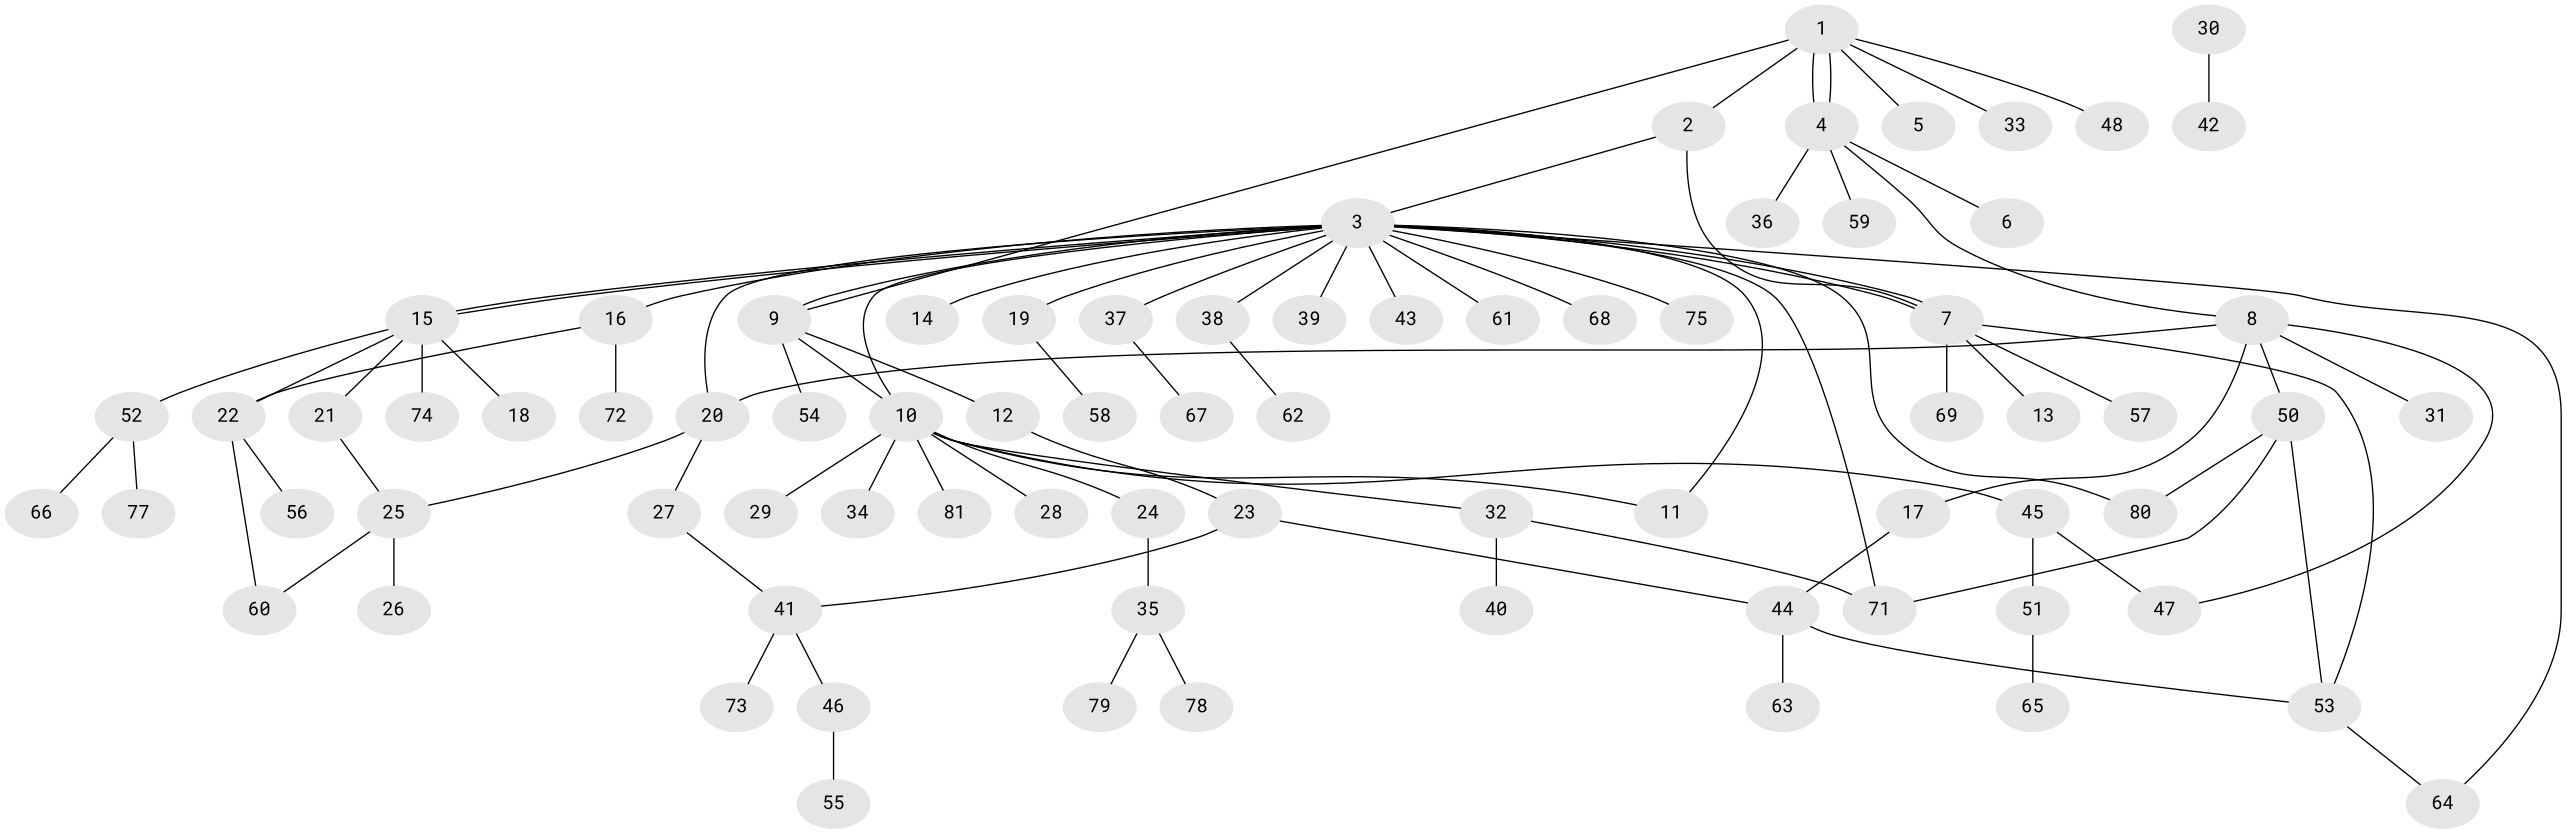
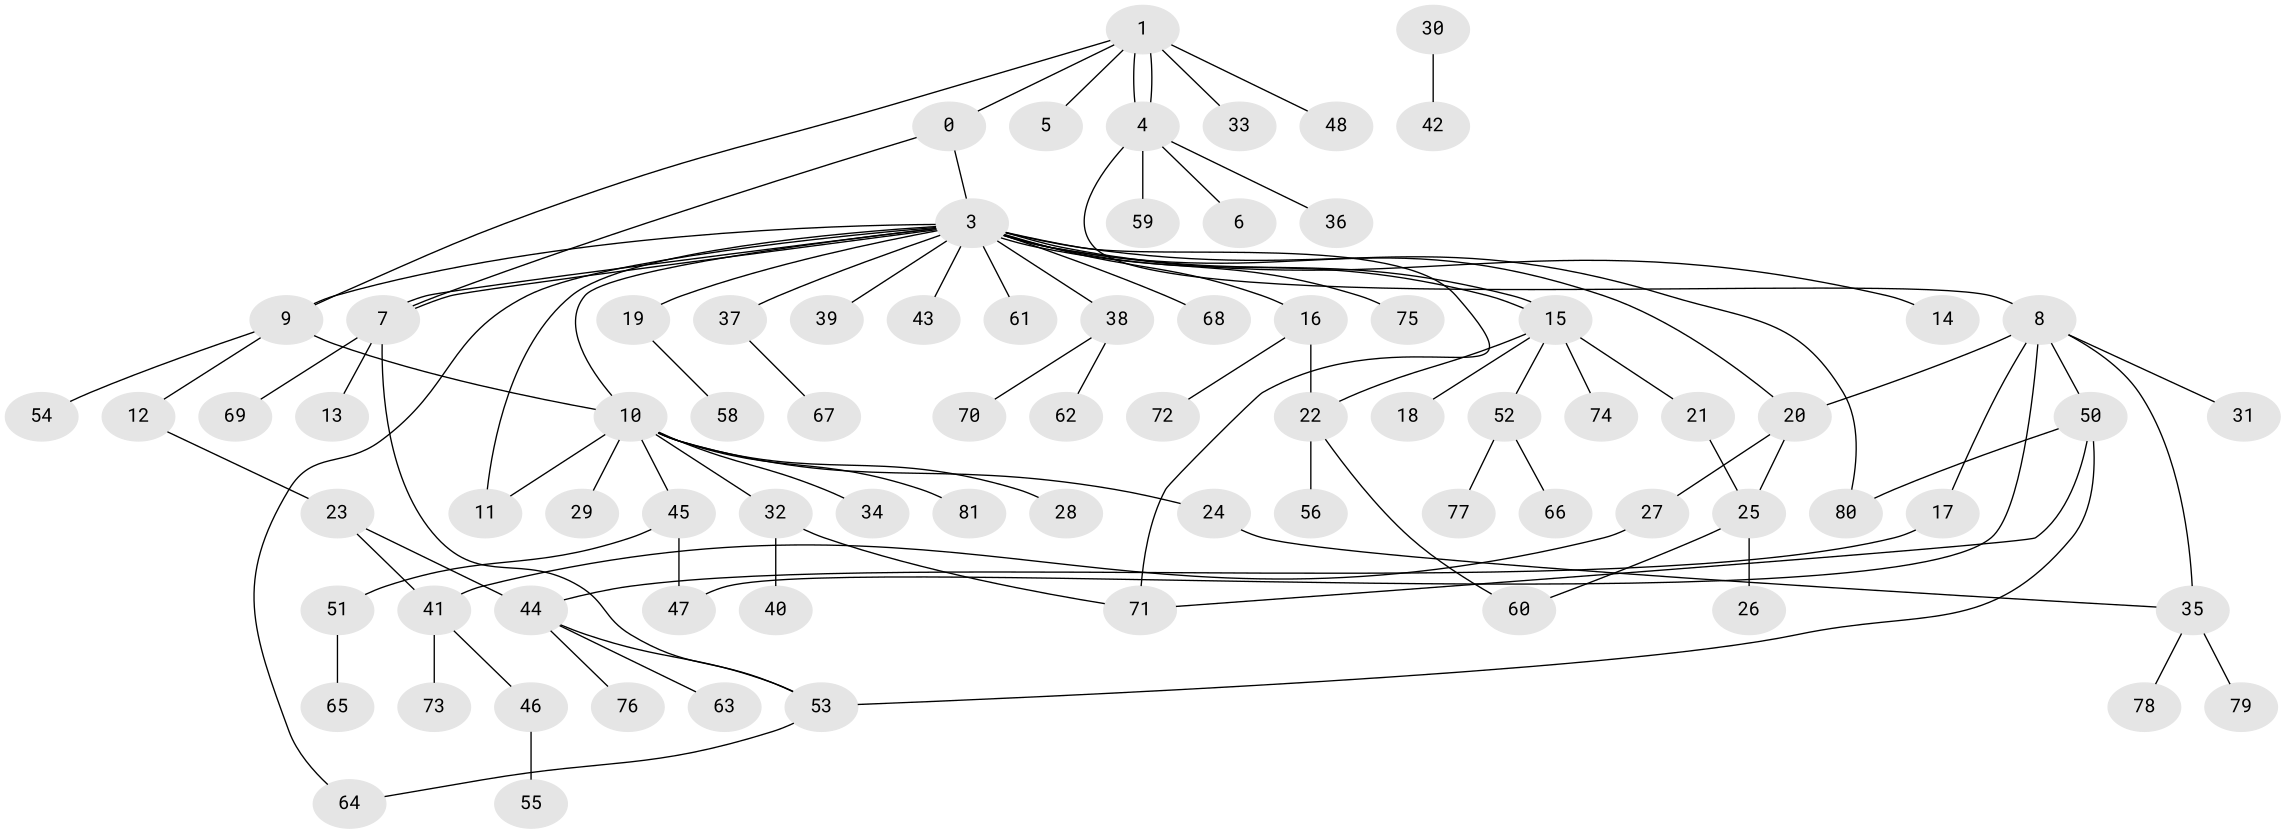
node "2": label "2" -> "0"
node "70": added
node "57": removed
edge "8" -- "35": added
node "76": added
